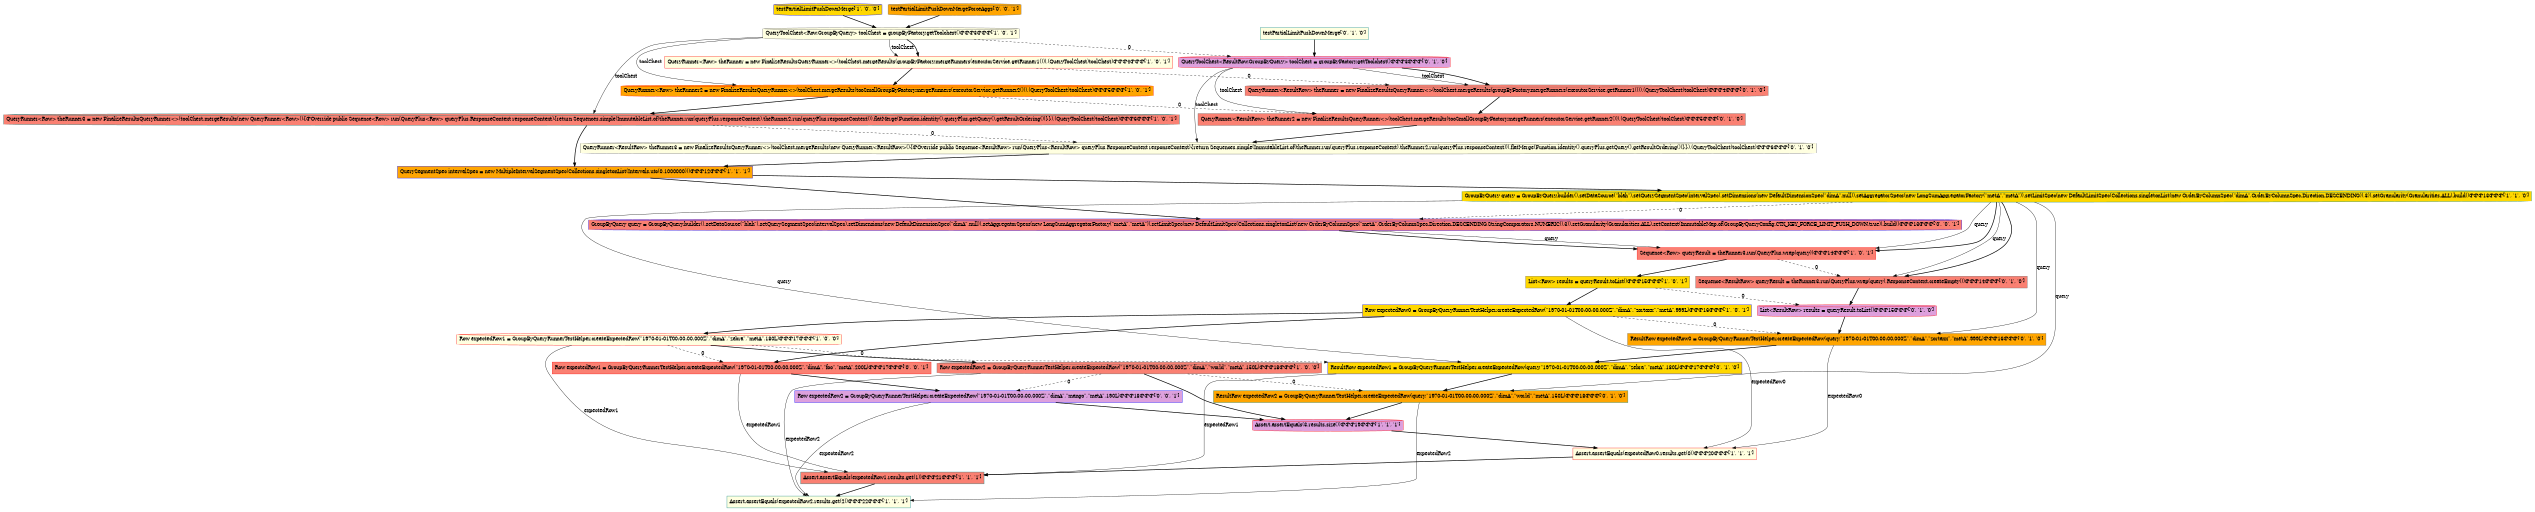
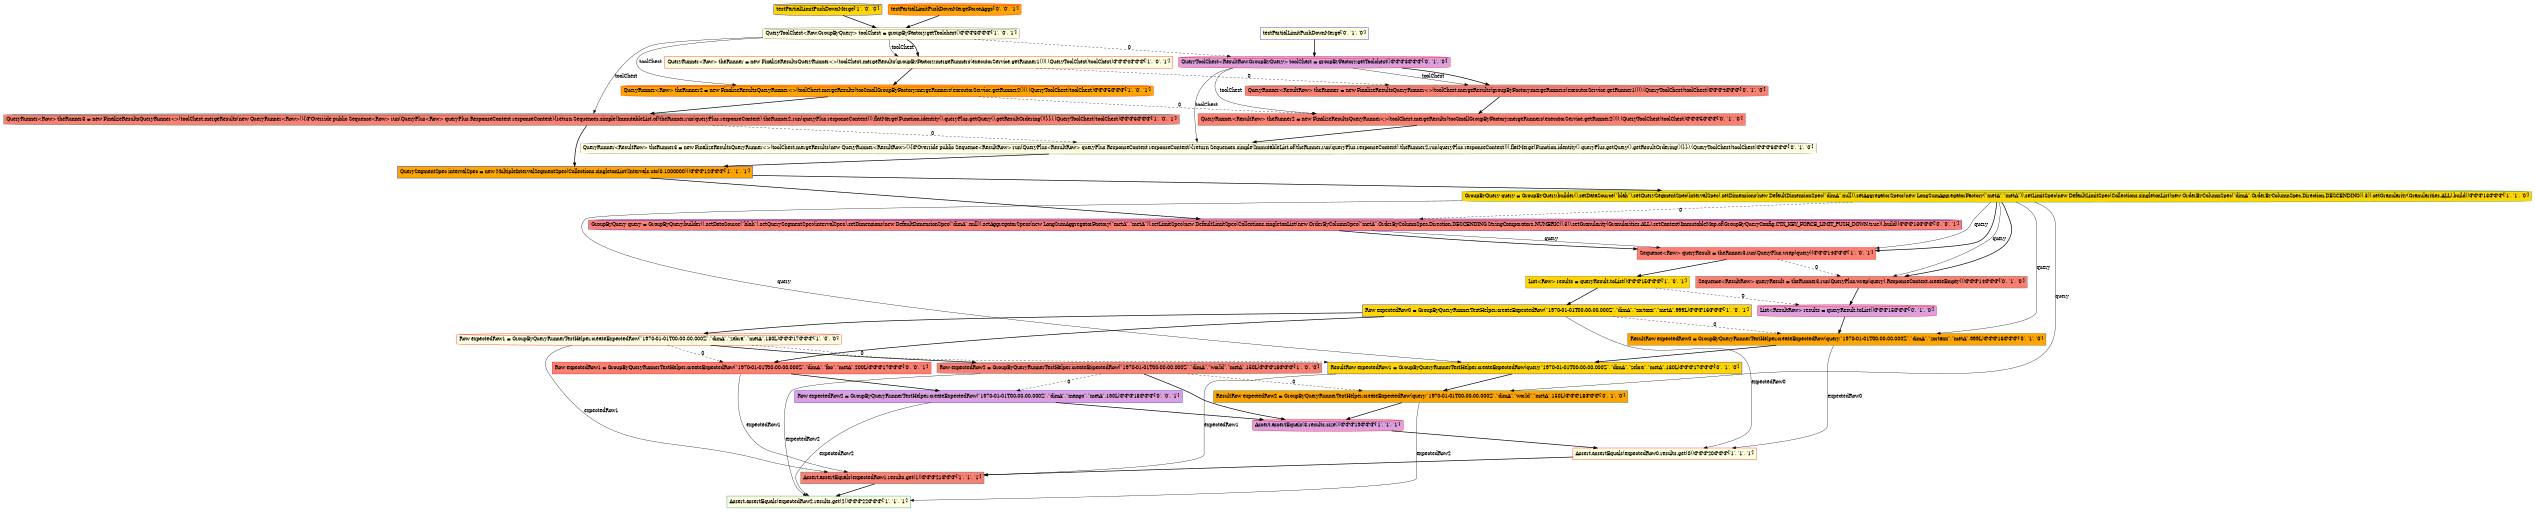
node "testPartialLimitPushDownMergeForceAggs['0', '0', '1']": color gray40 -> red
node "testPartialLimitPushDownMerge['0', '1', '0']": color teal -> blue
